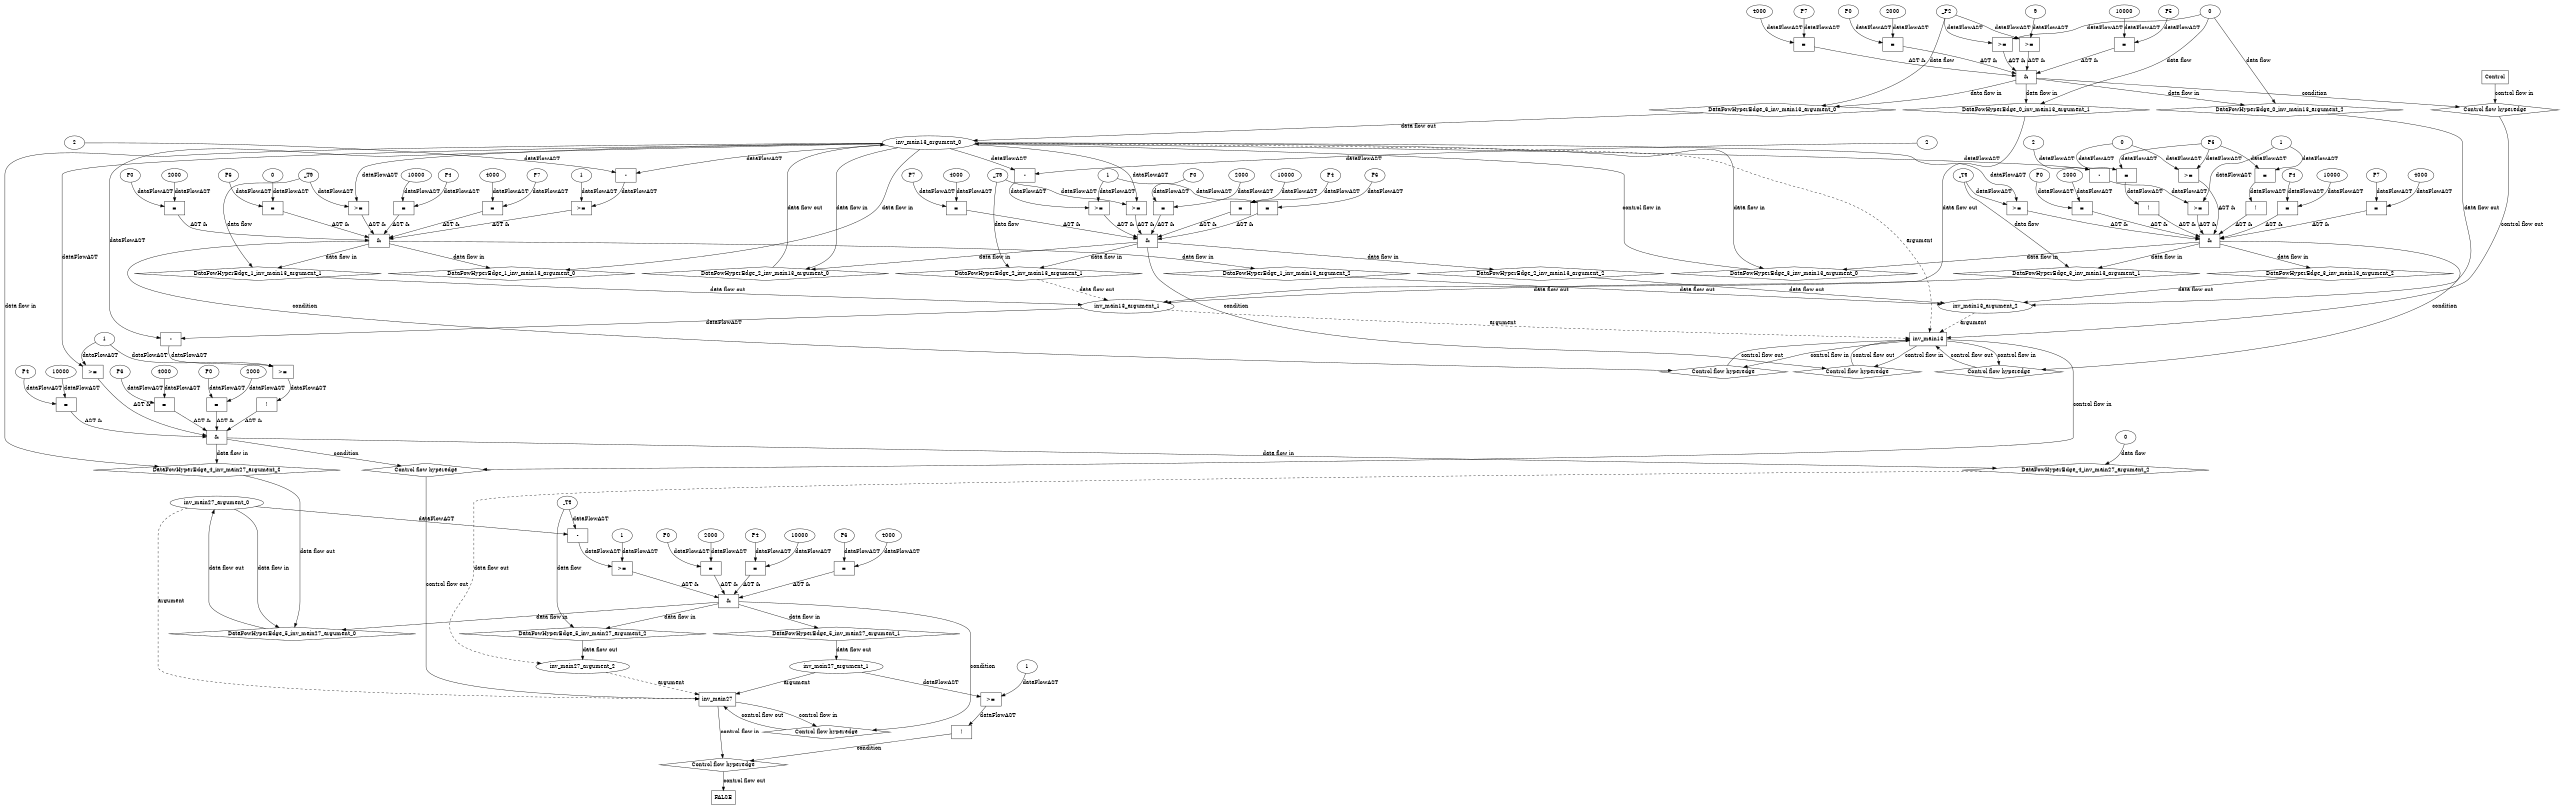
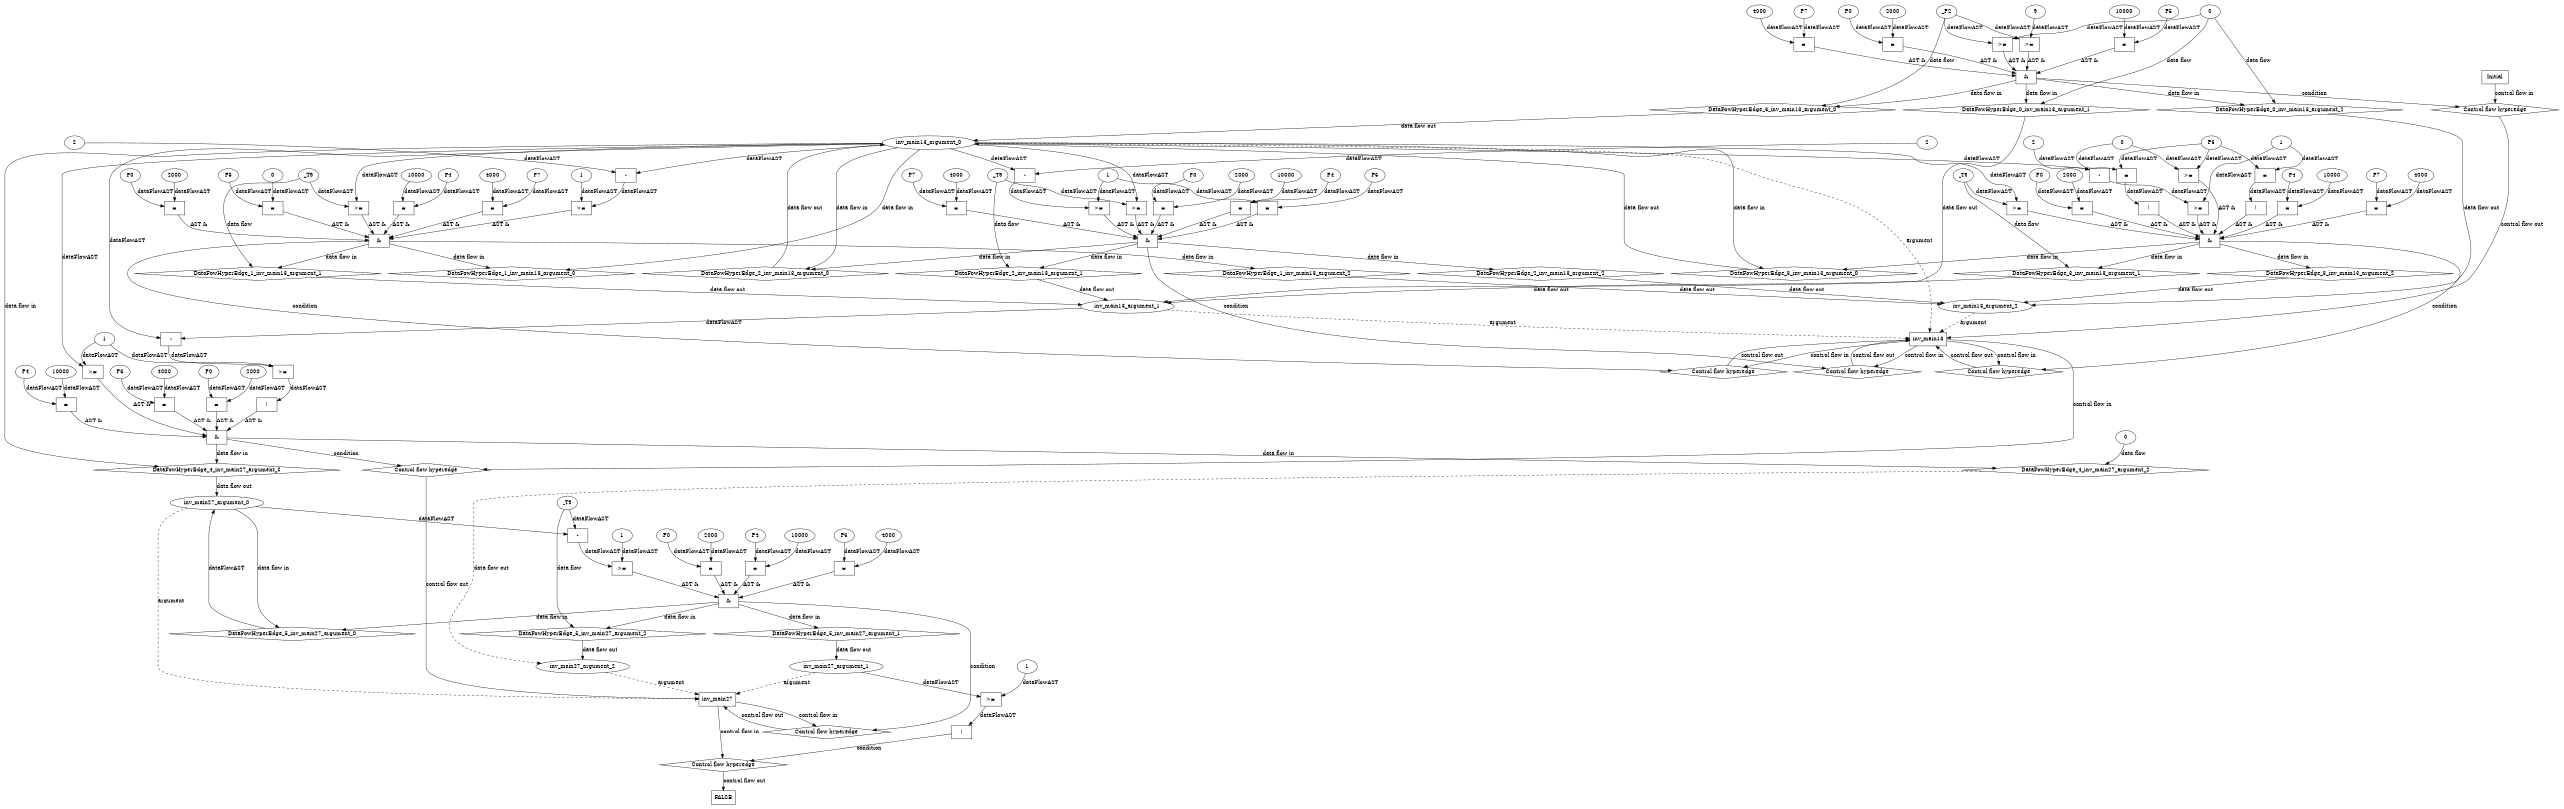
node "Control": label "Control" -> "Initial"
edge "DataFowHyperEdge_3_inv_main13_argument_0" -> "inv_main13_argument_0": label "control flow in" -> "data flow out"
edge "DataFowHyperEdge_2_inv_main13_argument_1" -> "inv_main13_argument_1": style dashed -> solid
edge "DataFowHyperEdge_4_inv_main27_argument_0" -> "DataFowHyperEdge_5_inv_main27_argument_0": now "DataFowHyperEdge_4_inv_main27_argument_0" -> "inv_main27_argument_0"
edge "DataFowHyperEdge_5_inv_main27_argument_0" -> "inv_main27_argument_0": label "data flow out" -> "dataFlowAST"
edge "inv_main27_argument_1" -> "inv_main27": style solid -> dashed
